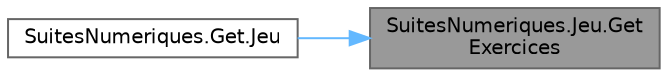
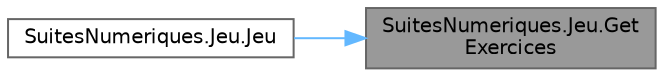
node "SuitesNumeriques.Get.Jeu": label "SuitesNumeriques.Get.Jeu" -> "SuitesNumeriques.Jeu.Jeu"
